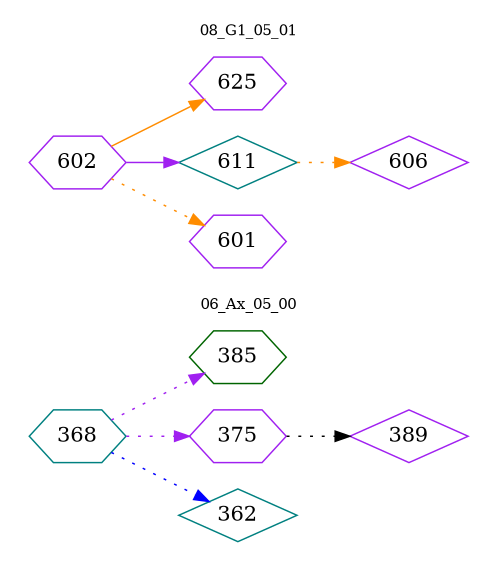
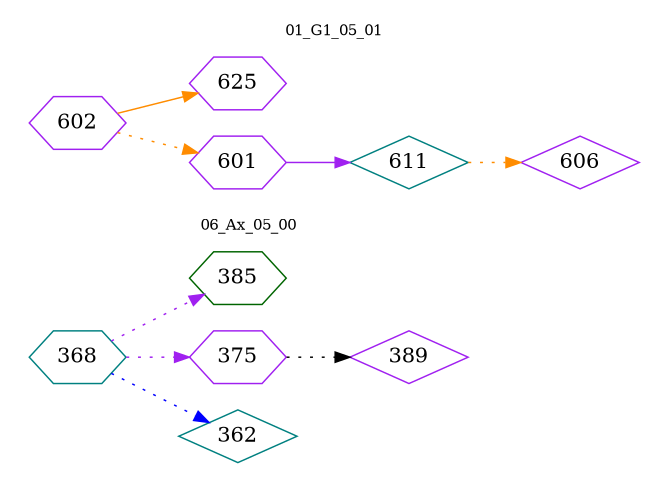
cluster "08_G1_05_01": label "08_G1_05_01" -> "01_G1_05_01"
edge "602" -> "611": now "601" -> "611"
